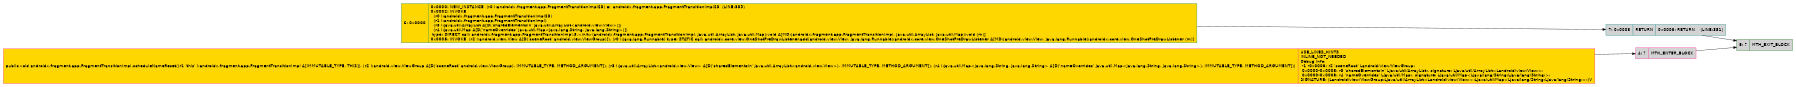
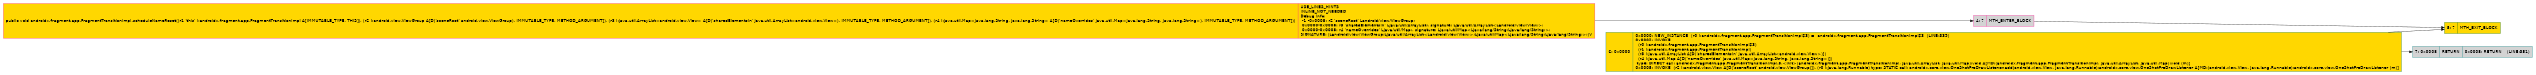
edge "7: 0x0008" -> "5: ?": now "6: 0x0000" -> "5: ?"
node "5: ?": fillcolor lightgrey -> gold
